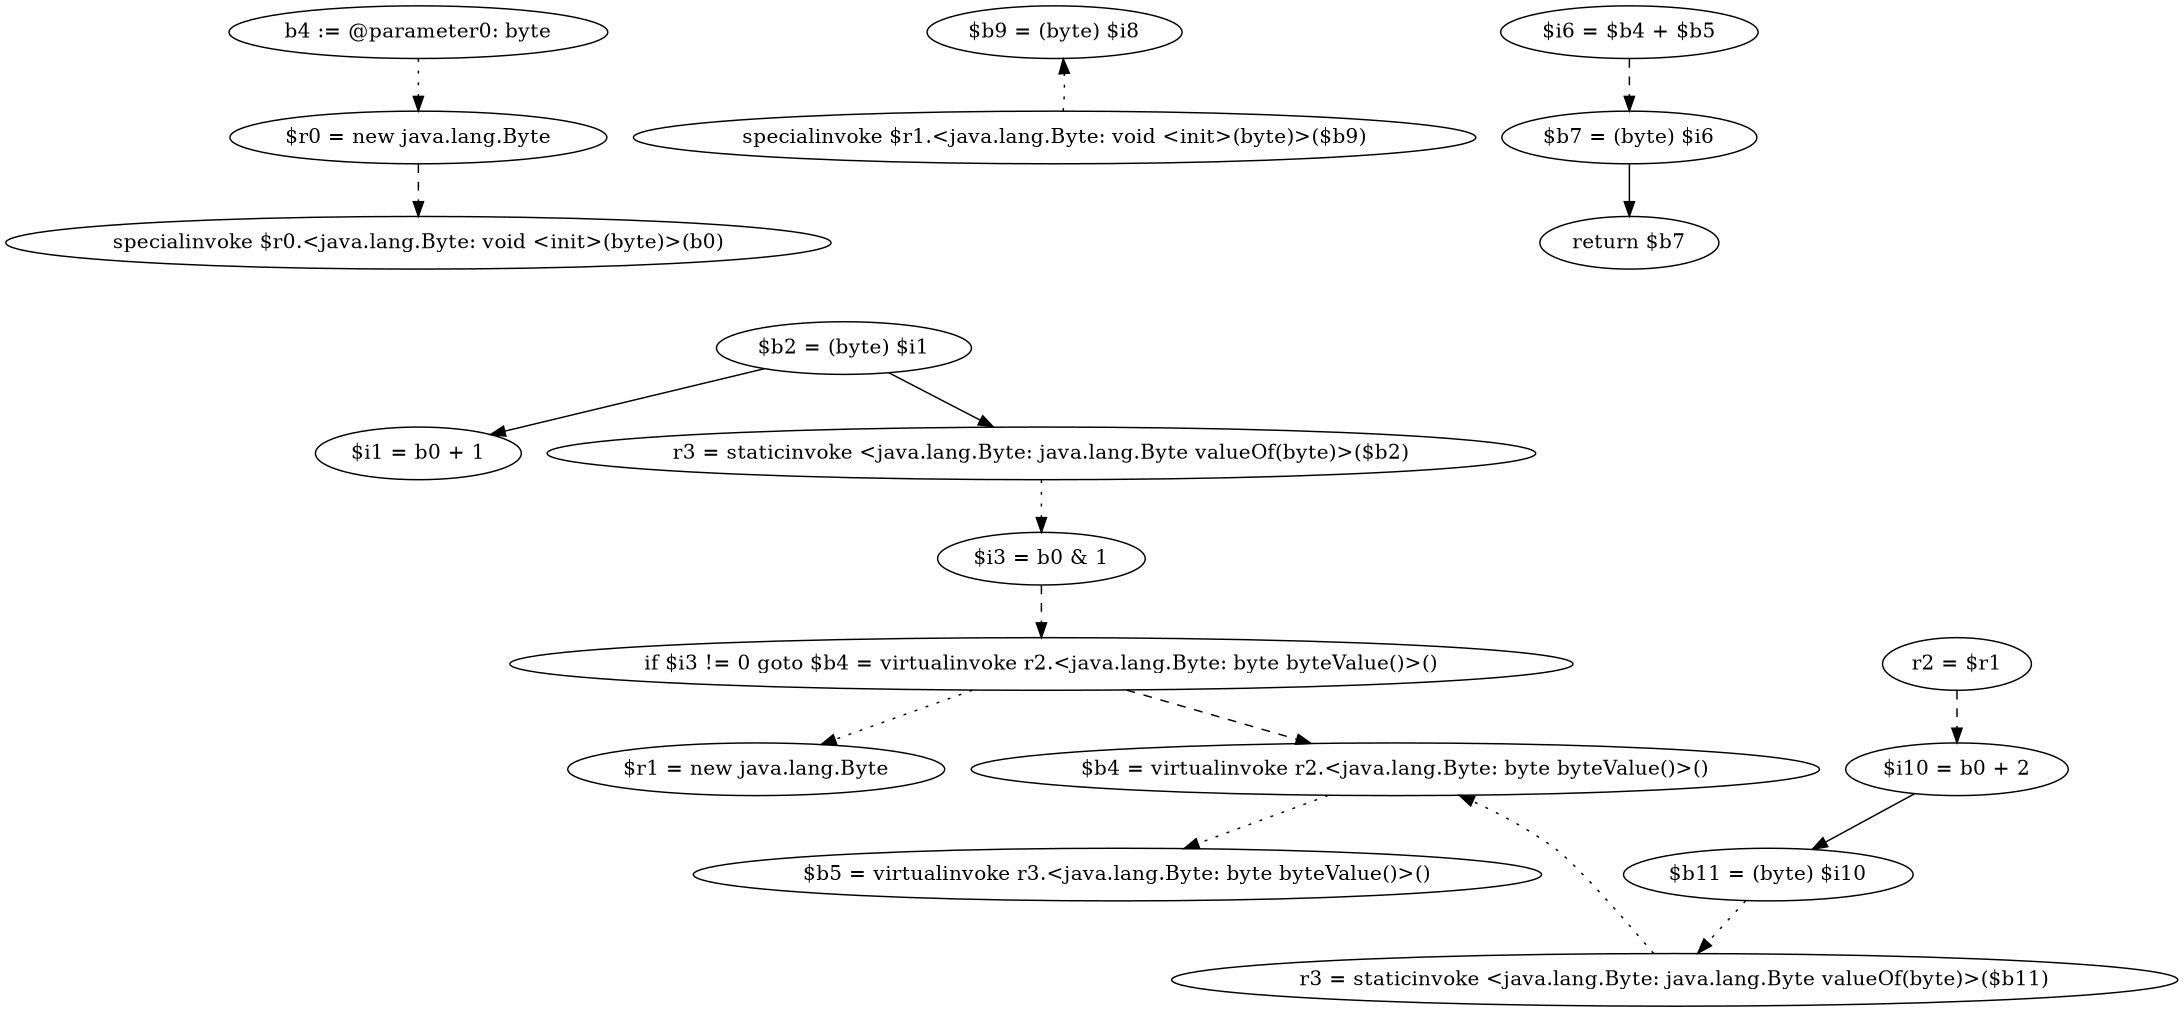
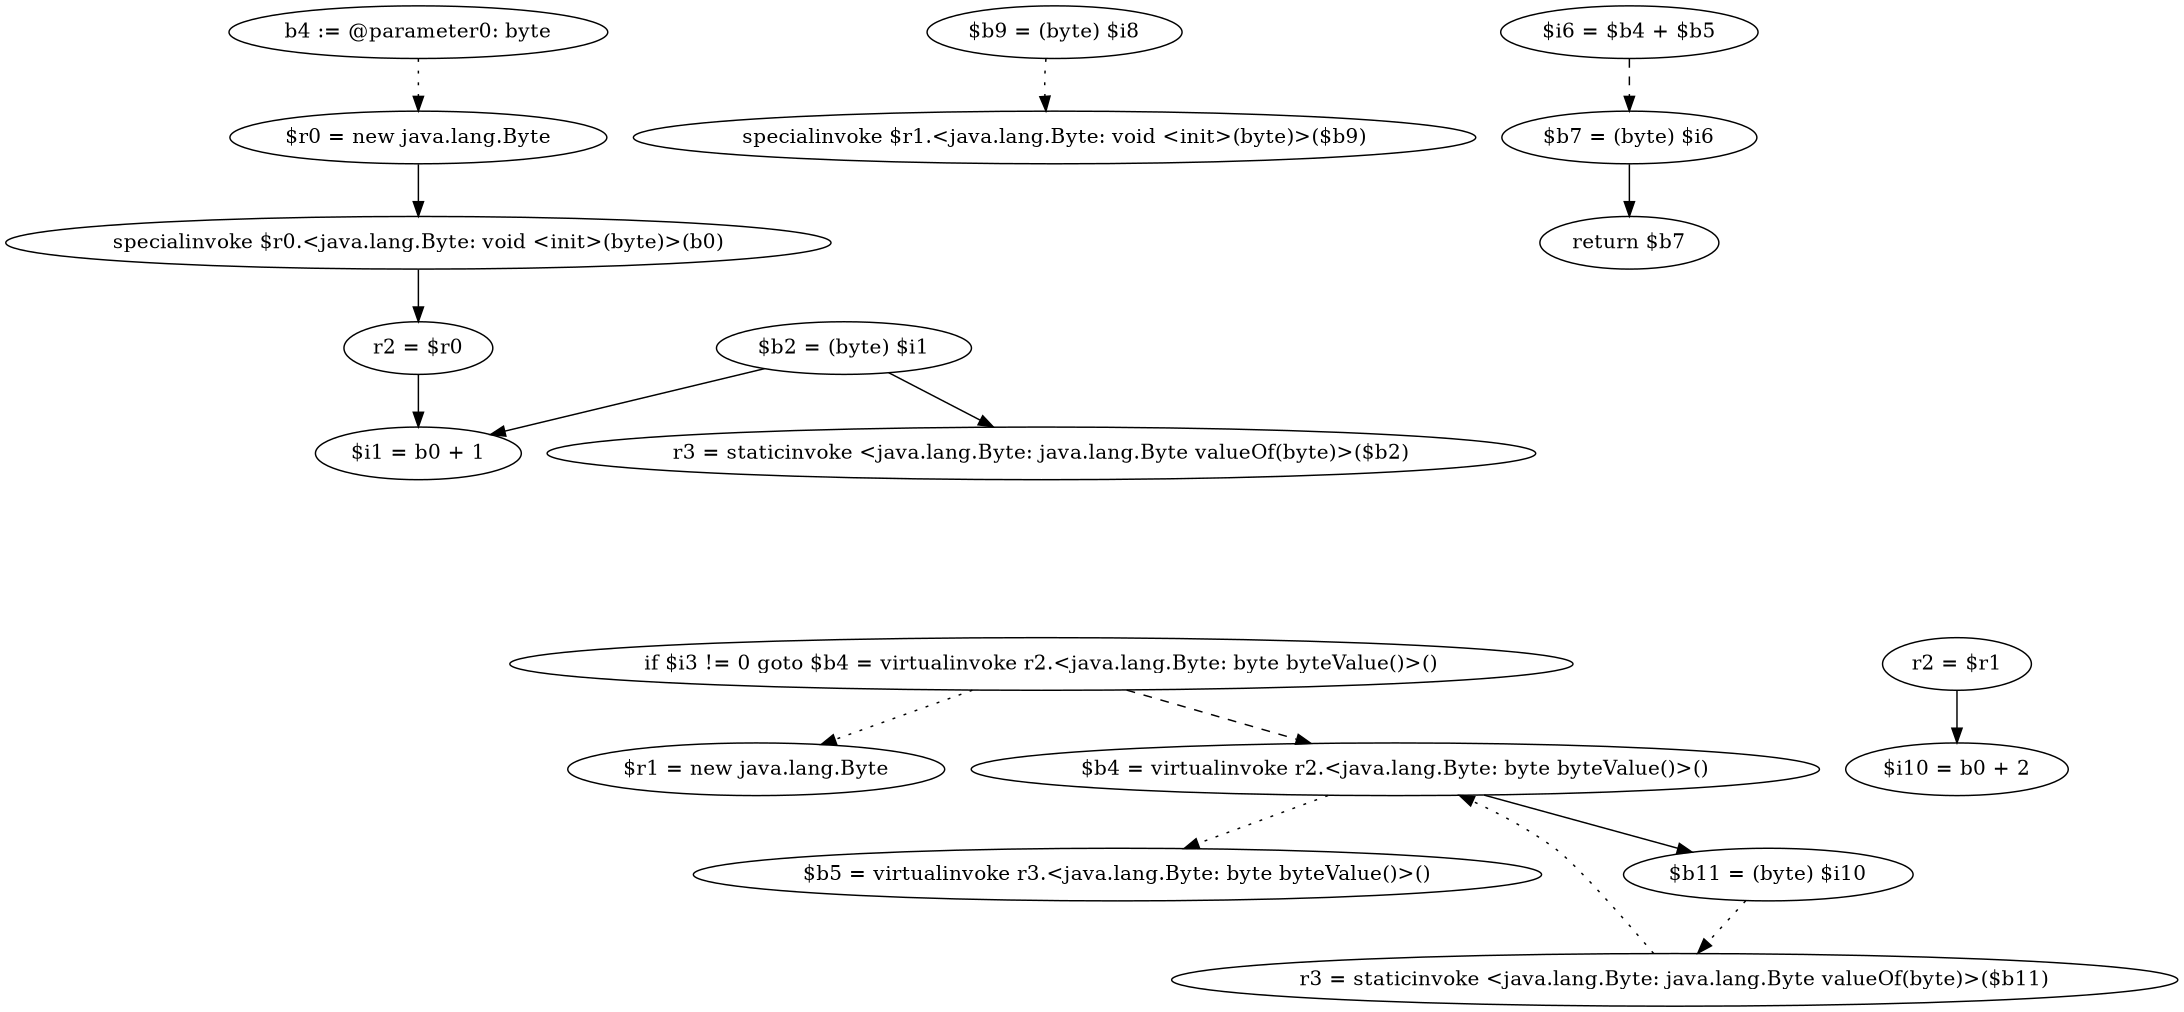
edge "specialinvoke $r1.<java.lang.Byte: void <init>(byte)>($b9)" -> "$b9 = (byte) $i8": reversed
edge "$r0 = new java.lang.Byte" -> "specialinvoke $r0.<java.lang.Byte: void <init>(byte)>(b0)": style dashed -> solid
node "r2 = $r0": added
node "$i3 = b0 & 1": removed
edge "r2 = $r1" -> "$i10 = b0 + 2": style dashed -> solid
edge "$i10 = b0 + 2" -> "$b11 = (byte) $i10": now "$b4 = virtualinvoke r2.<java.lang.Byte: byte byteValue()>()" -> "$b11 = (byte) $i10"
